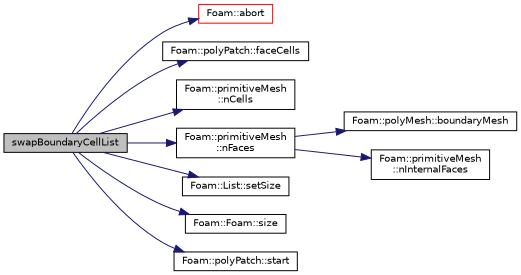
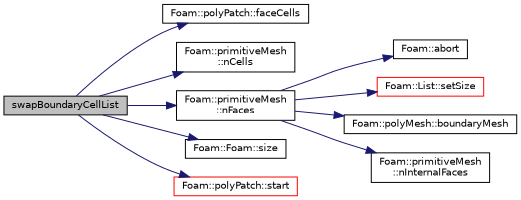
node "Foam::abort": color red -> black
edge "swapBoundaryCellList" -> "Foam::abort": now "Foam::primitiveMesh ::nFaces" -> "Foam::abort"
edge "swapBoundaryCellList" -> "Foam::List::setSize": now "Foam::primitiveMesh ::nFaces" -> "Foam::List::setSize"
node "Foam::List::setSize": color black -> red
node "Foam::polyPatch::start": color black -> red
